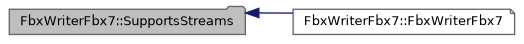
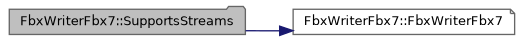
edge "FbxWriterFbx7::FbxWriterFbx7" -> "FbxWriterFbx7::SupportsStreams": reversed
